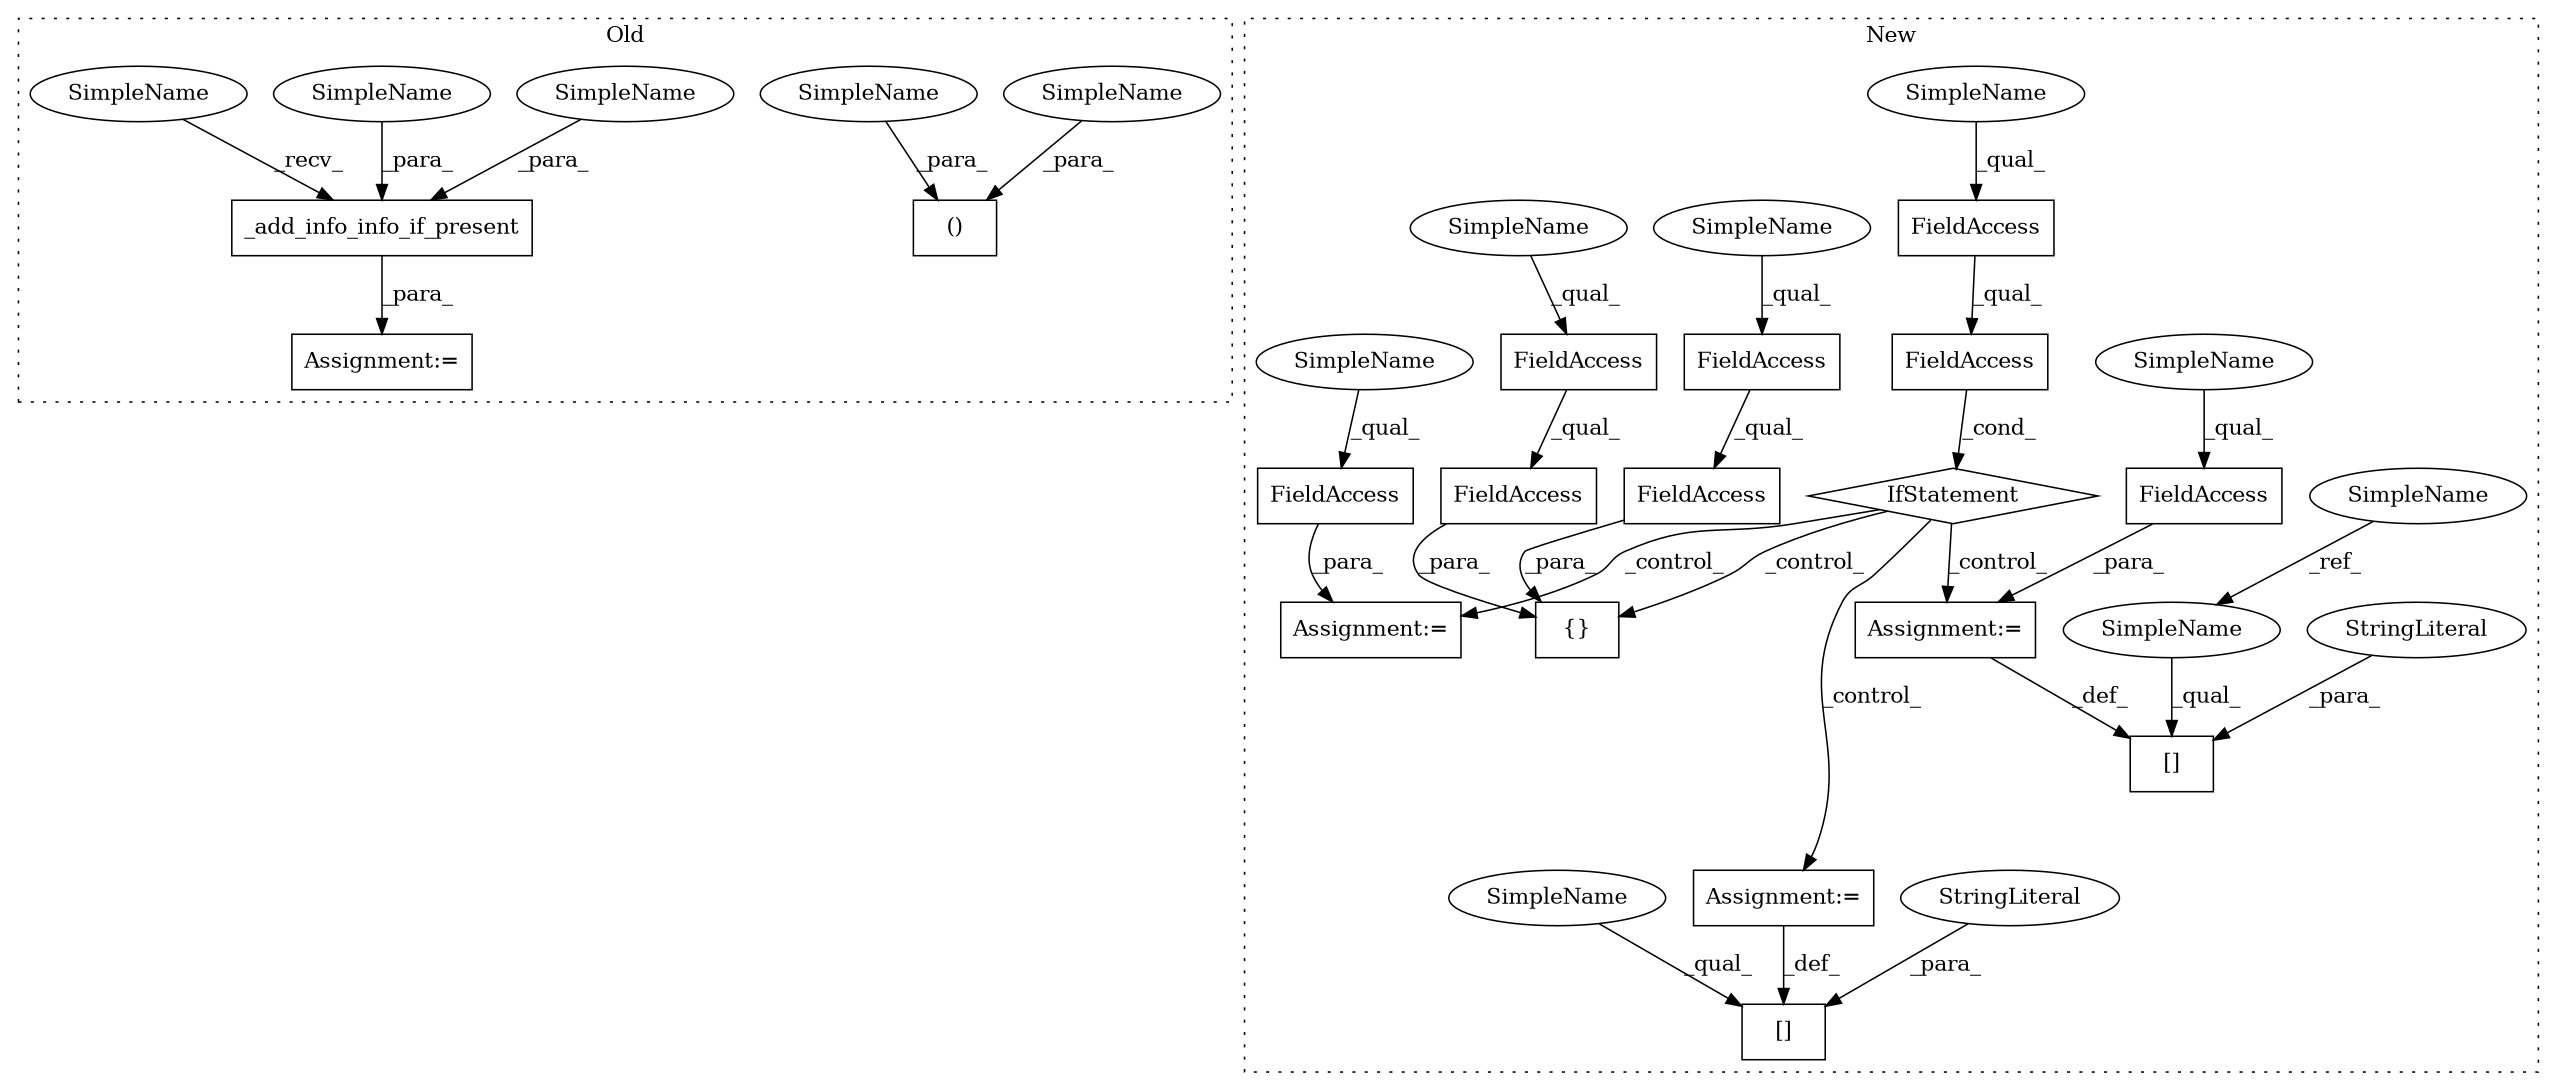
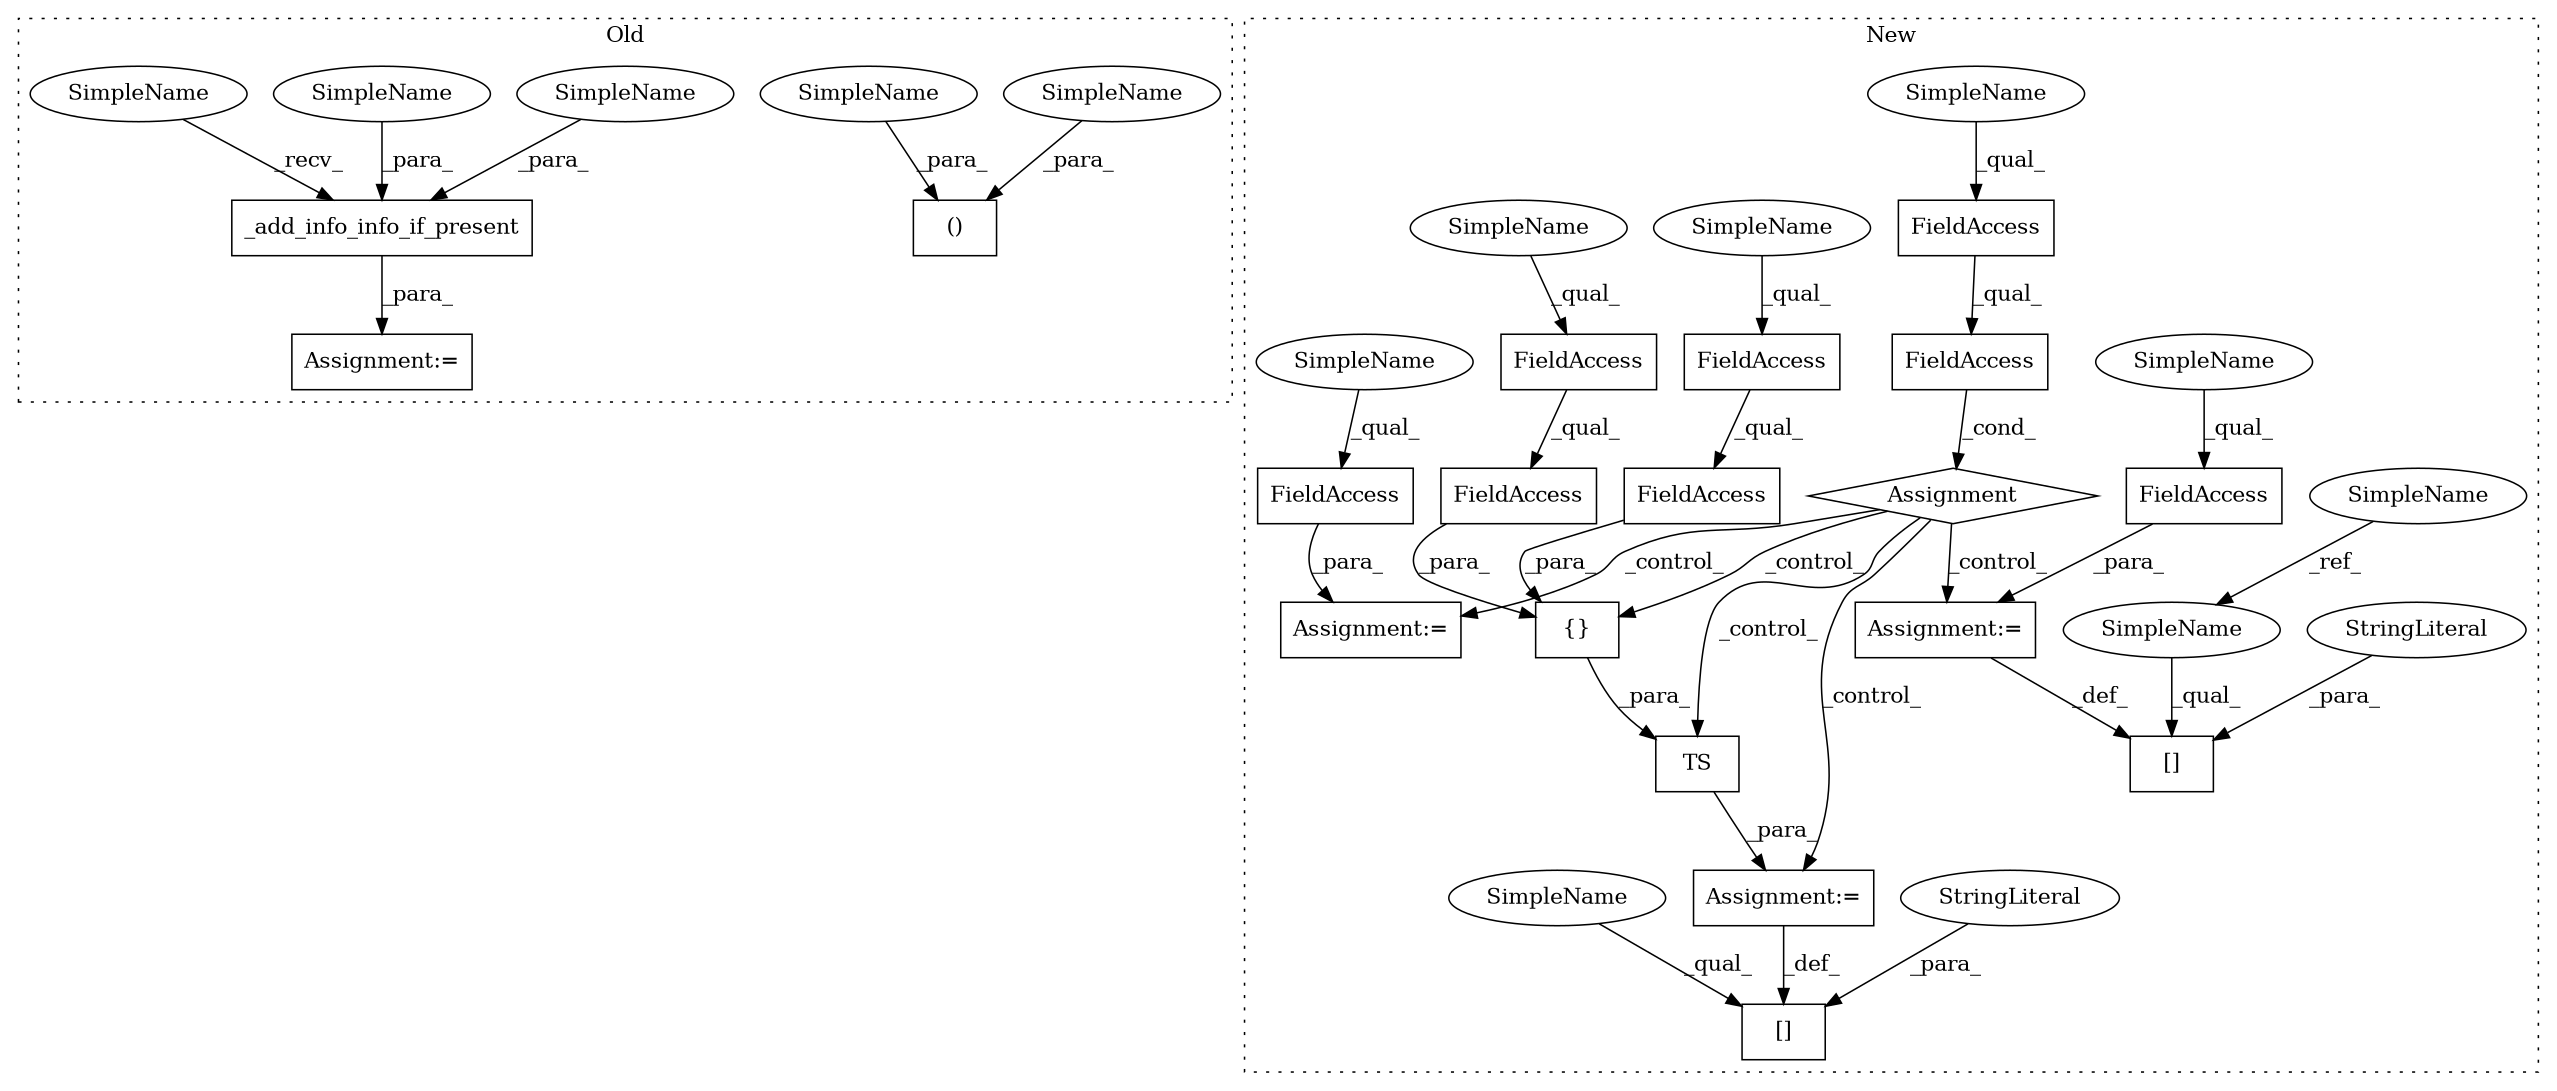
node "IfStatement": label "IfStatement" -> "Assignment"
node "TS": added
